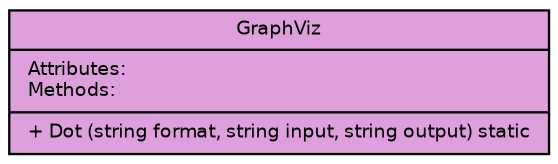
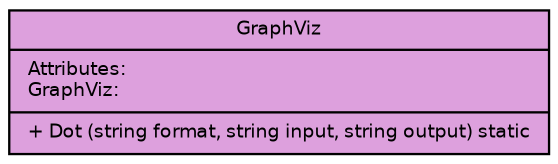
node "GraphViz": text "Methods:" -> "GraphViz:"
